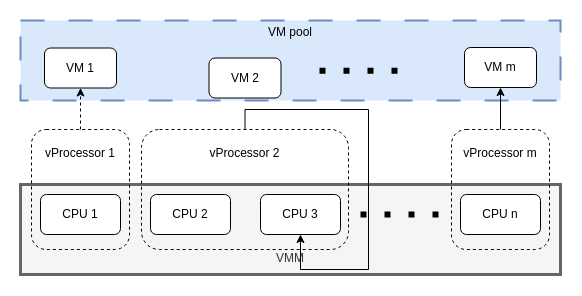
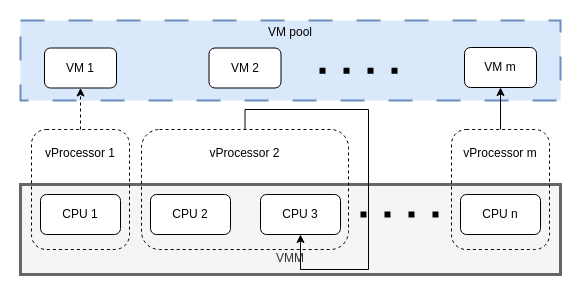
node "VM 2": moved (245, 78) -> (245, 68)
